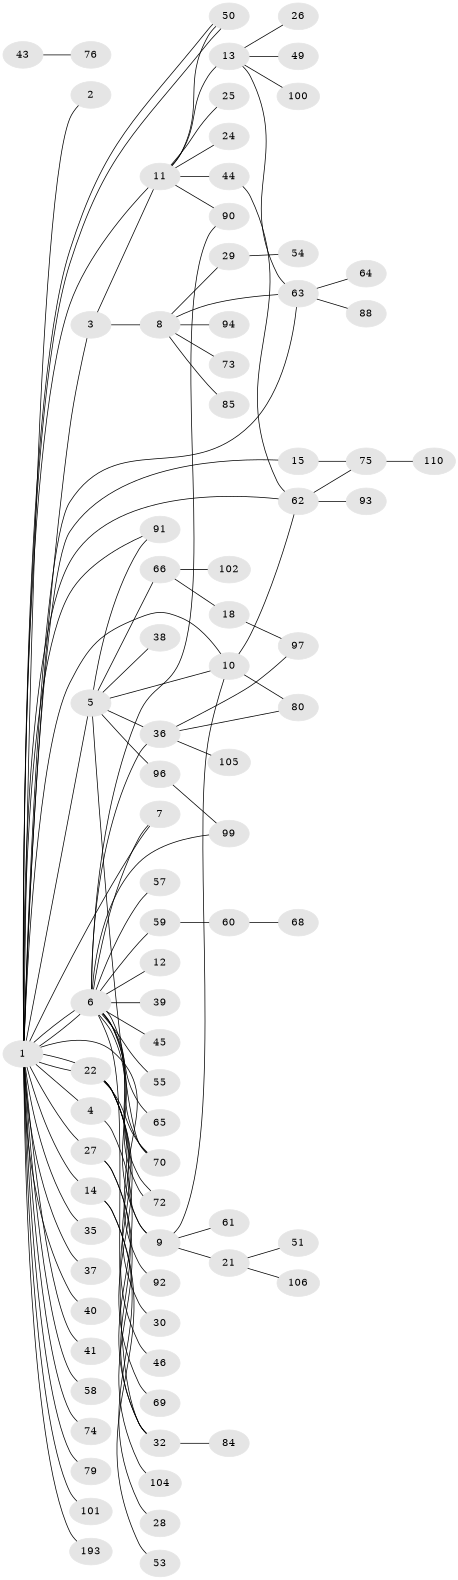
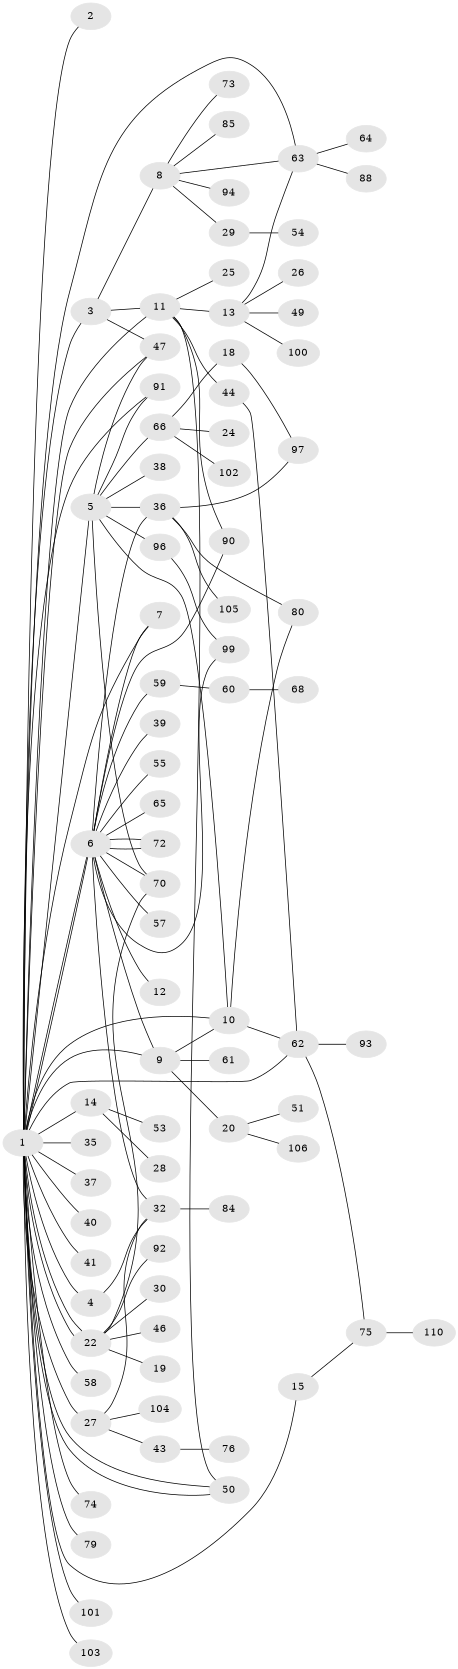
edge "24" -- "11": now "24" -- "66"
node "47": added
node "45": removed
node "21": label "21" -> "20"
node "69": label "69" -> "19"
edge "27" -- "43": added
node "193": label "193" -> "103"
